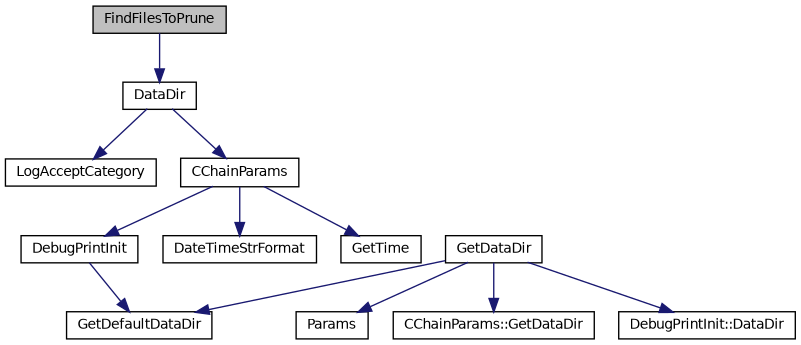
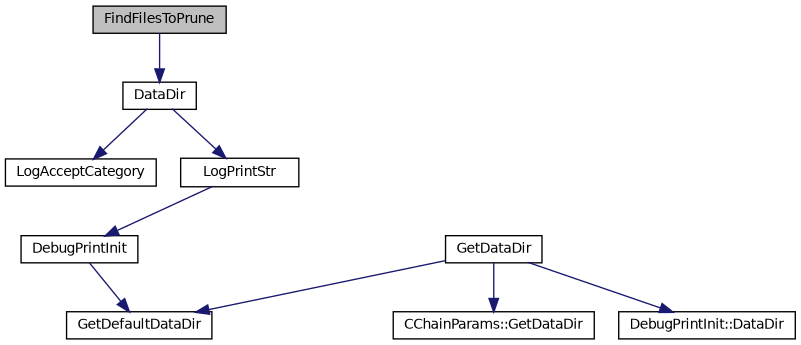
node "CChainParams": label "CChainParams" -> "LogPrintStr"
node "DateTimeStrFormat": removed
node "GetTime": removed
node "Params": removed
